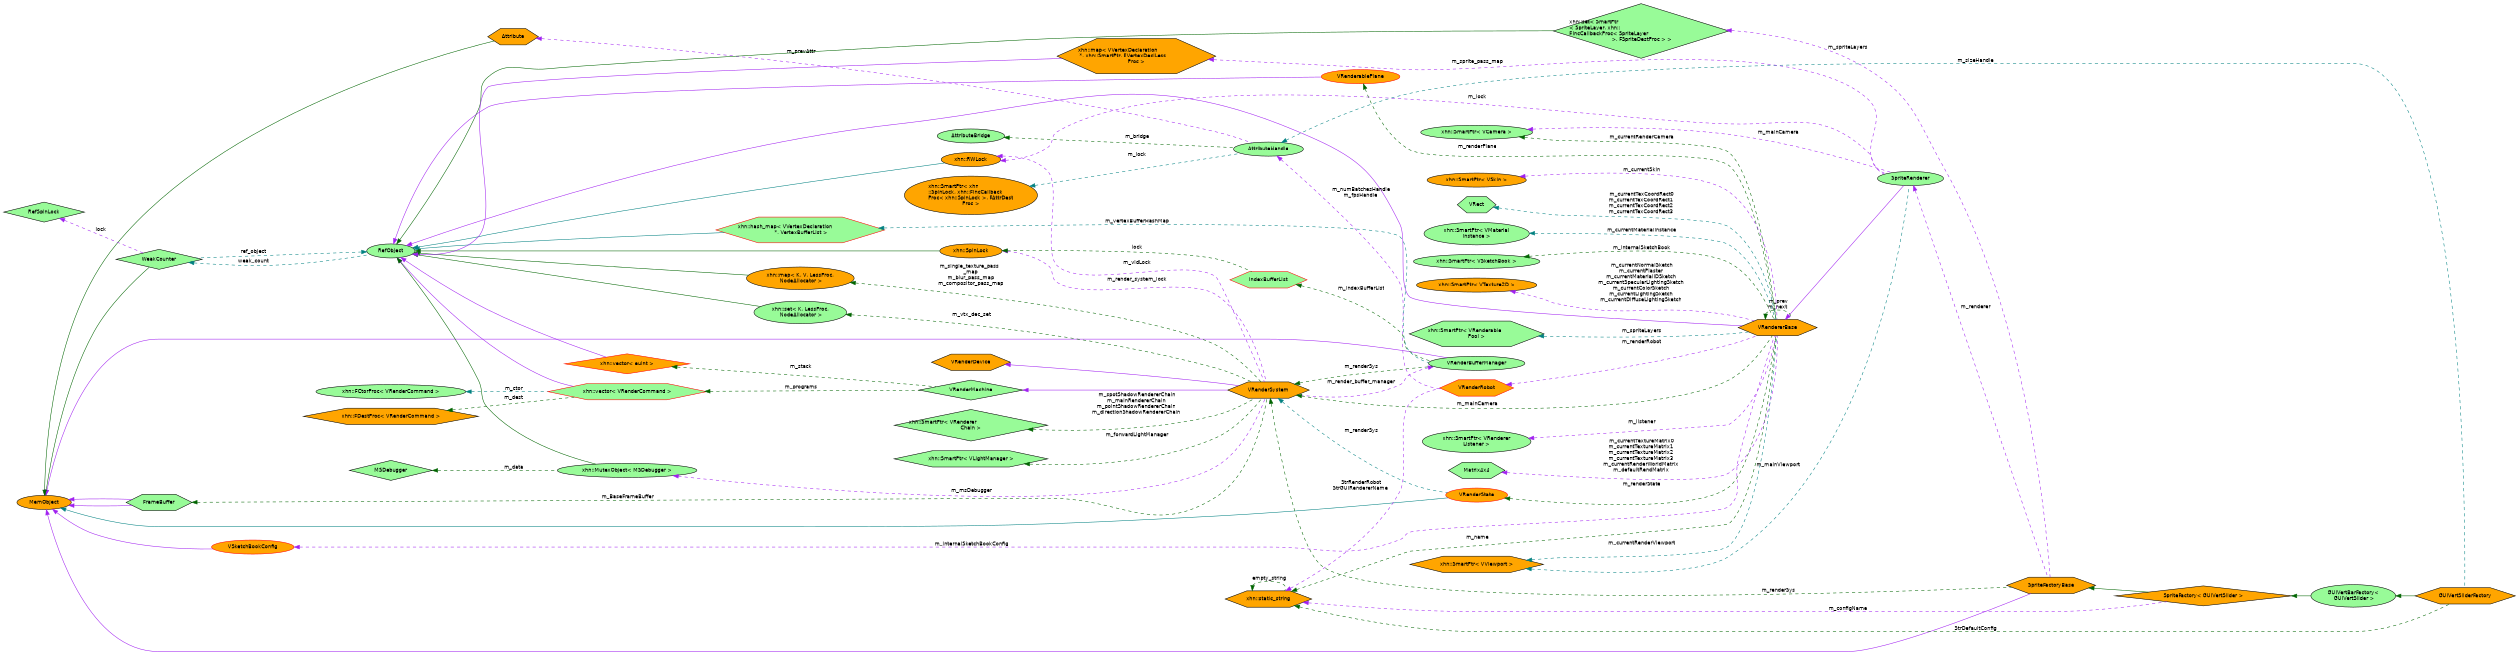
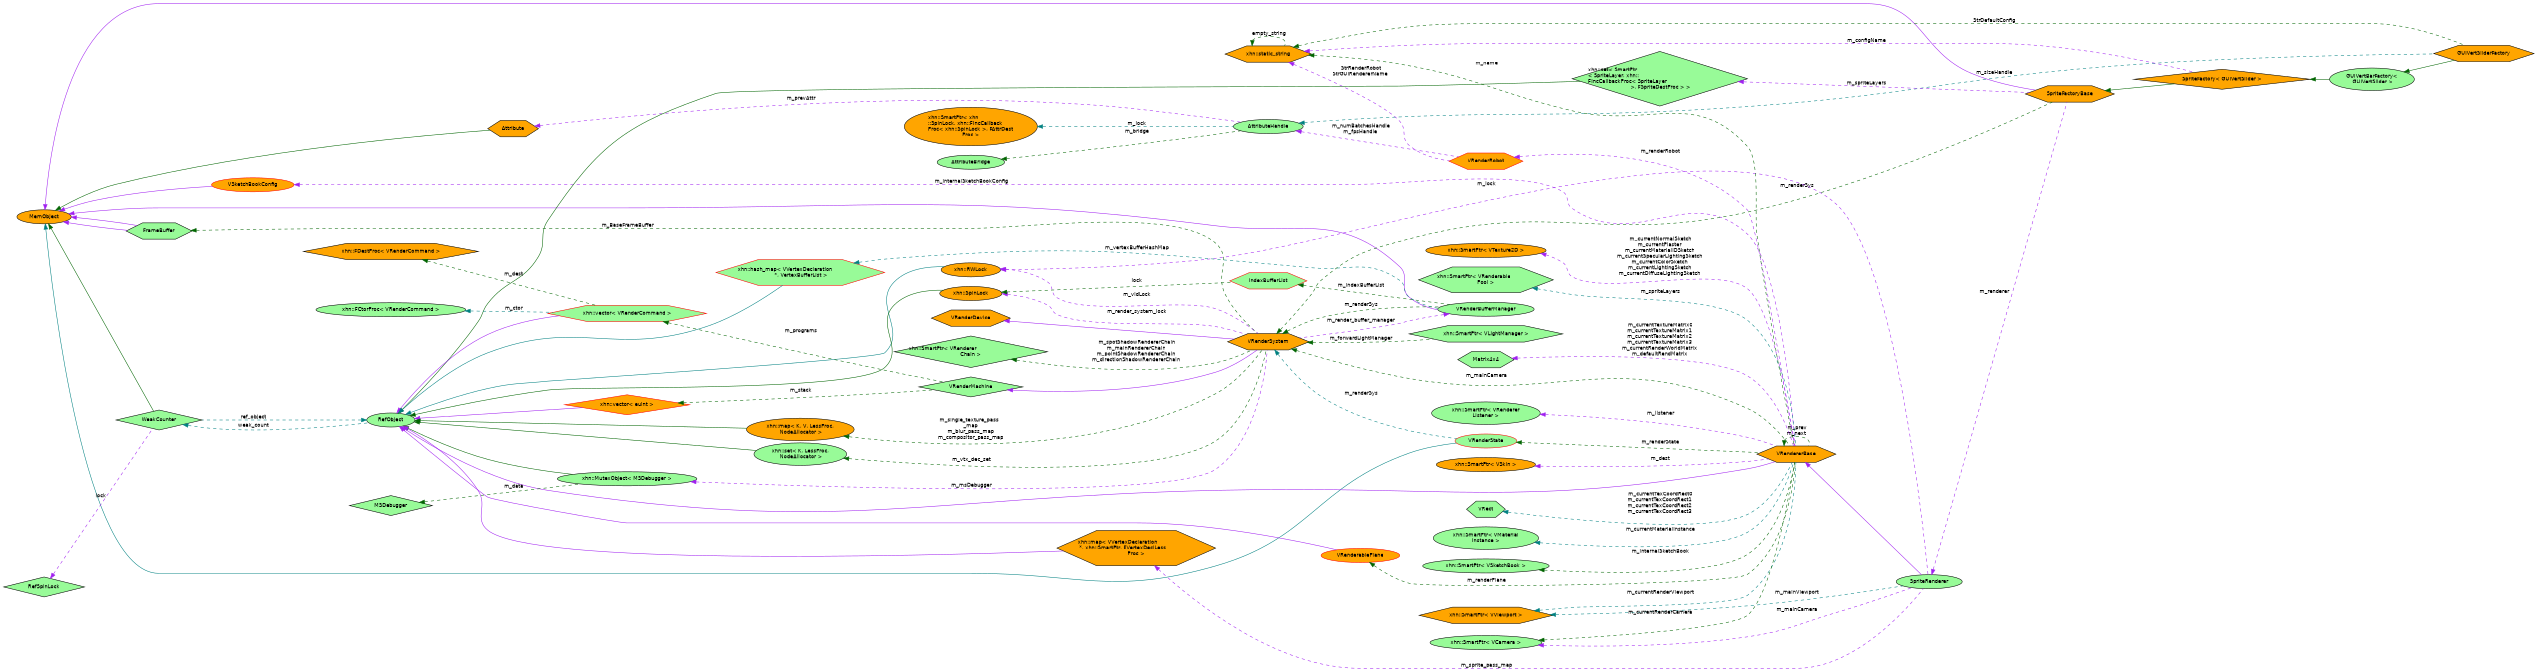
edge "VRendererBase" -> "xhn::SmartPtr< VSkin >": label " m_currentSkin" -> " m_dest"
edge "VRenderSystem" -> "xhn::SmartPtr< VLightManager >": reversed
node "VRenderState": fillcolor orange -> palegreen
